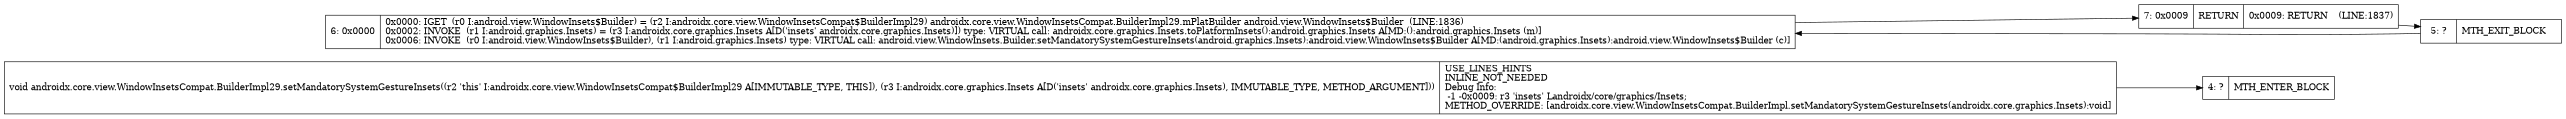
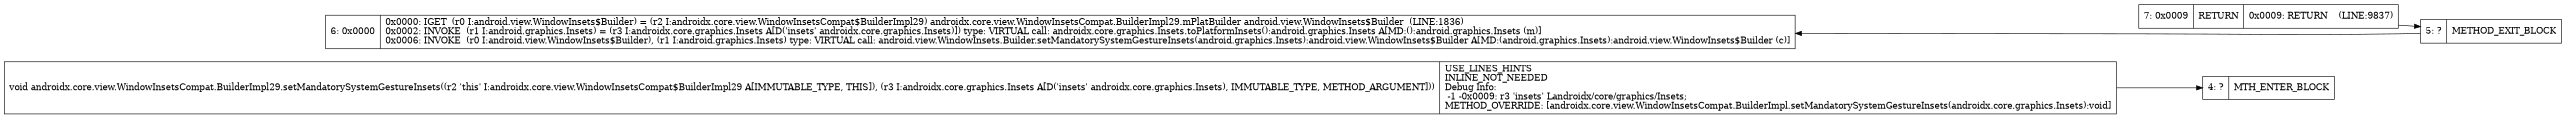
node "7: 0x0009": text "0x0009: RETURN    (LINE:1837)" -> "0x0009: RETURN    (LINE:9837)"
edge "6: 0x0000" -> "7: 0x0009": removed
node "5: ?": text "MTH_EXIT_BLOCK" -> "METHOD_EXIT_BLOCK"
